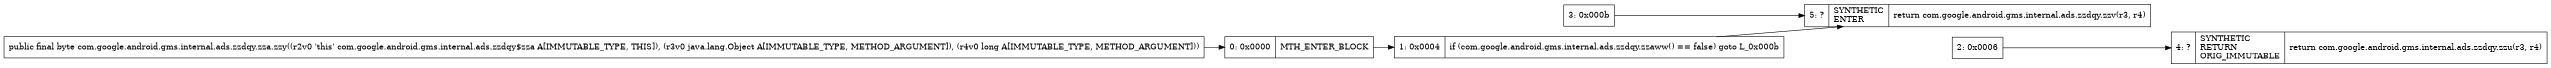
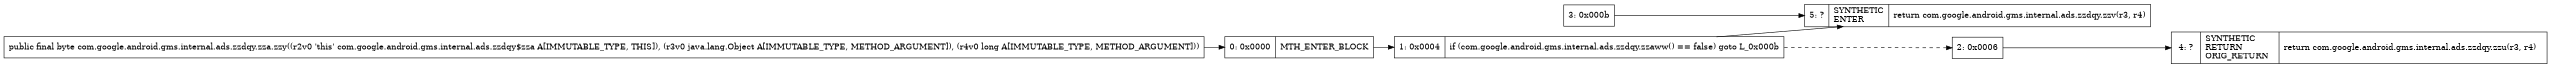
edge "1: 0x0004" -> "2: 0x0006": added
node "4: ?": text "ORIG_IMMUTABLE" -> "ORIG_RETURN"
